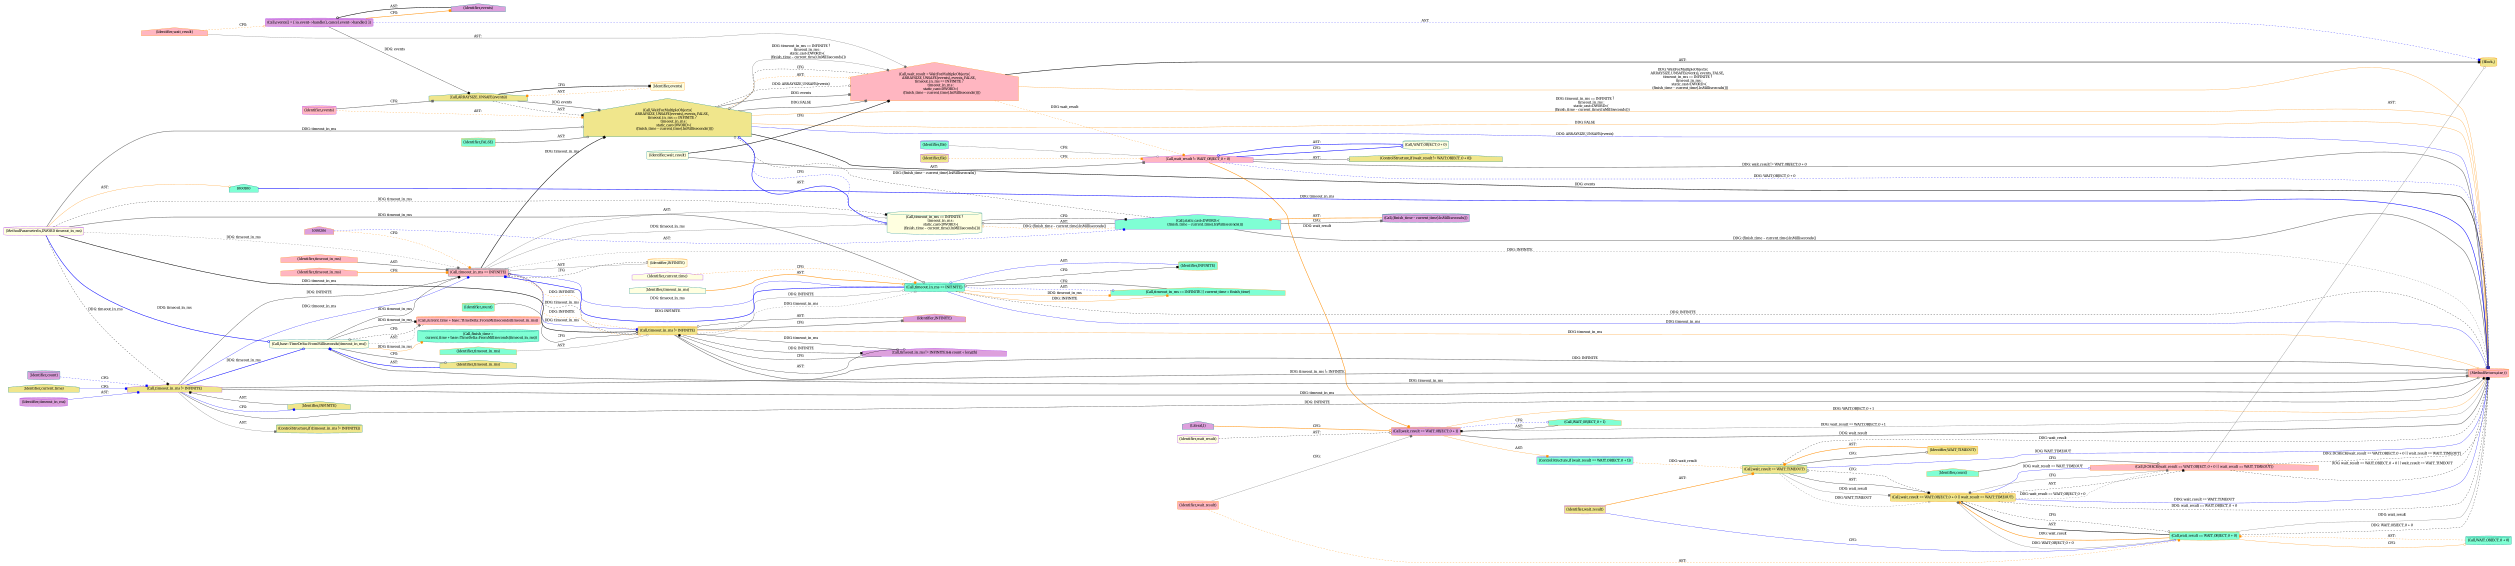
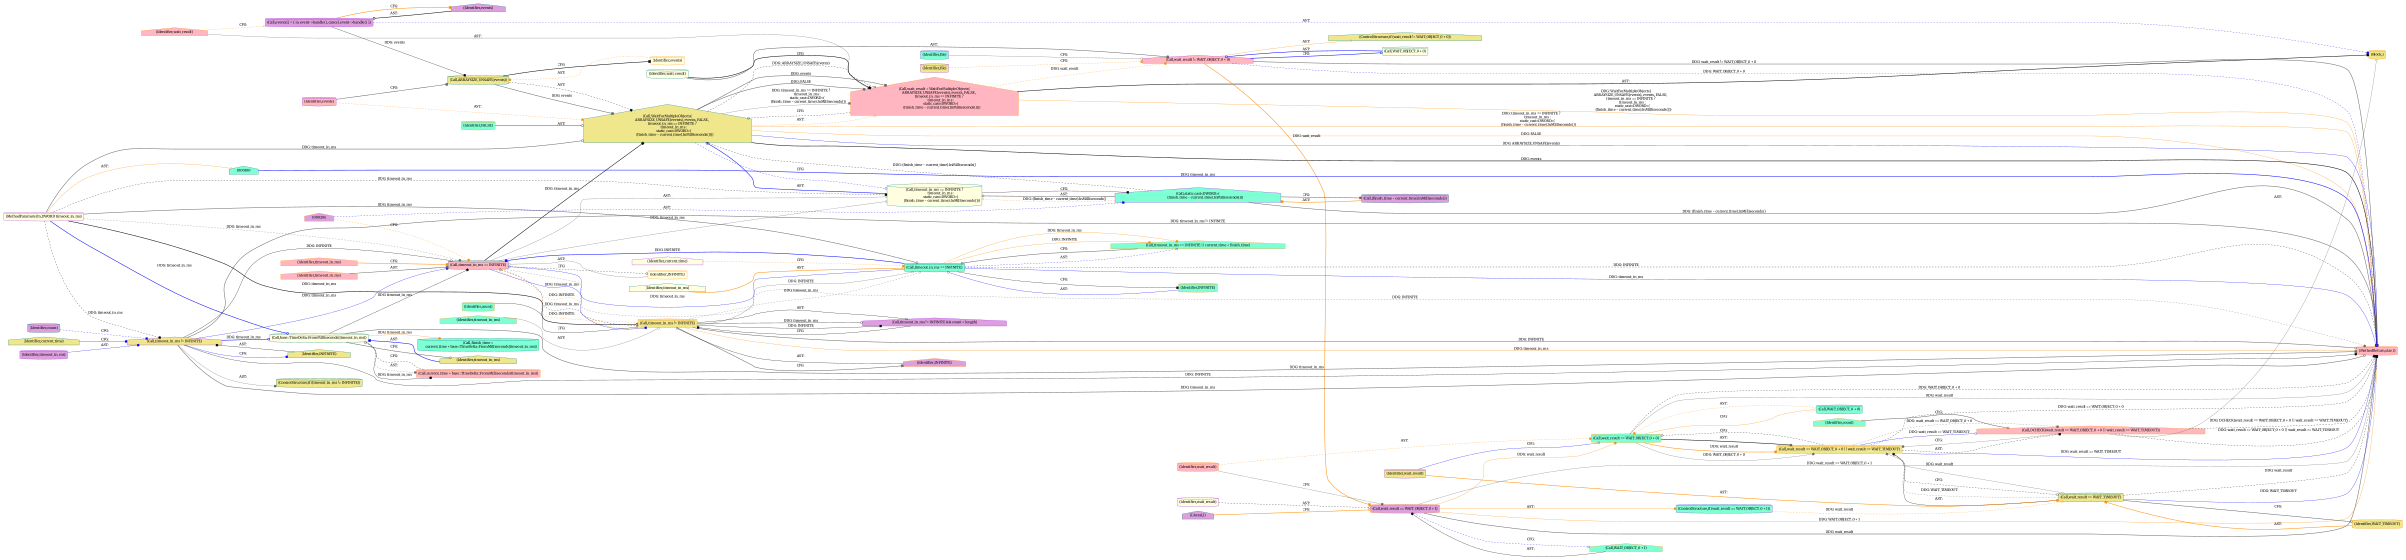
node "(Call,ARRAYSIZE_UNSAFE(events))": shape house -> cylinder
edge "(Call,wait_result != WAIT_OBJECT_0 + 0)" -> "(ControlStructure,if (wait_result != WAIT_OBJECT_0 + 0))": color black -> darkorange
edge "(Call,wait_result == WAIT_OBJECT_0 + 1)" -> "(Call,wait_result == WAIT_OBJECT_0 + 0)": added, label "DDG: wait_result"
